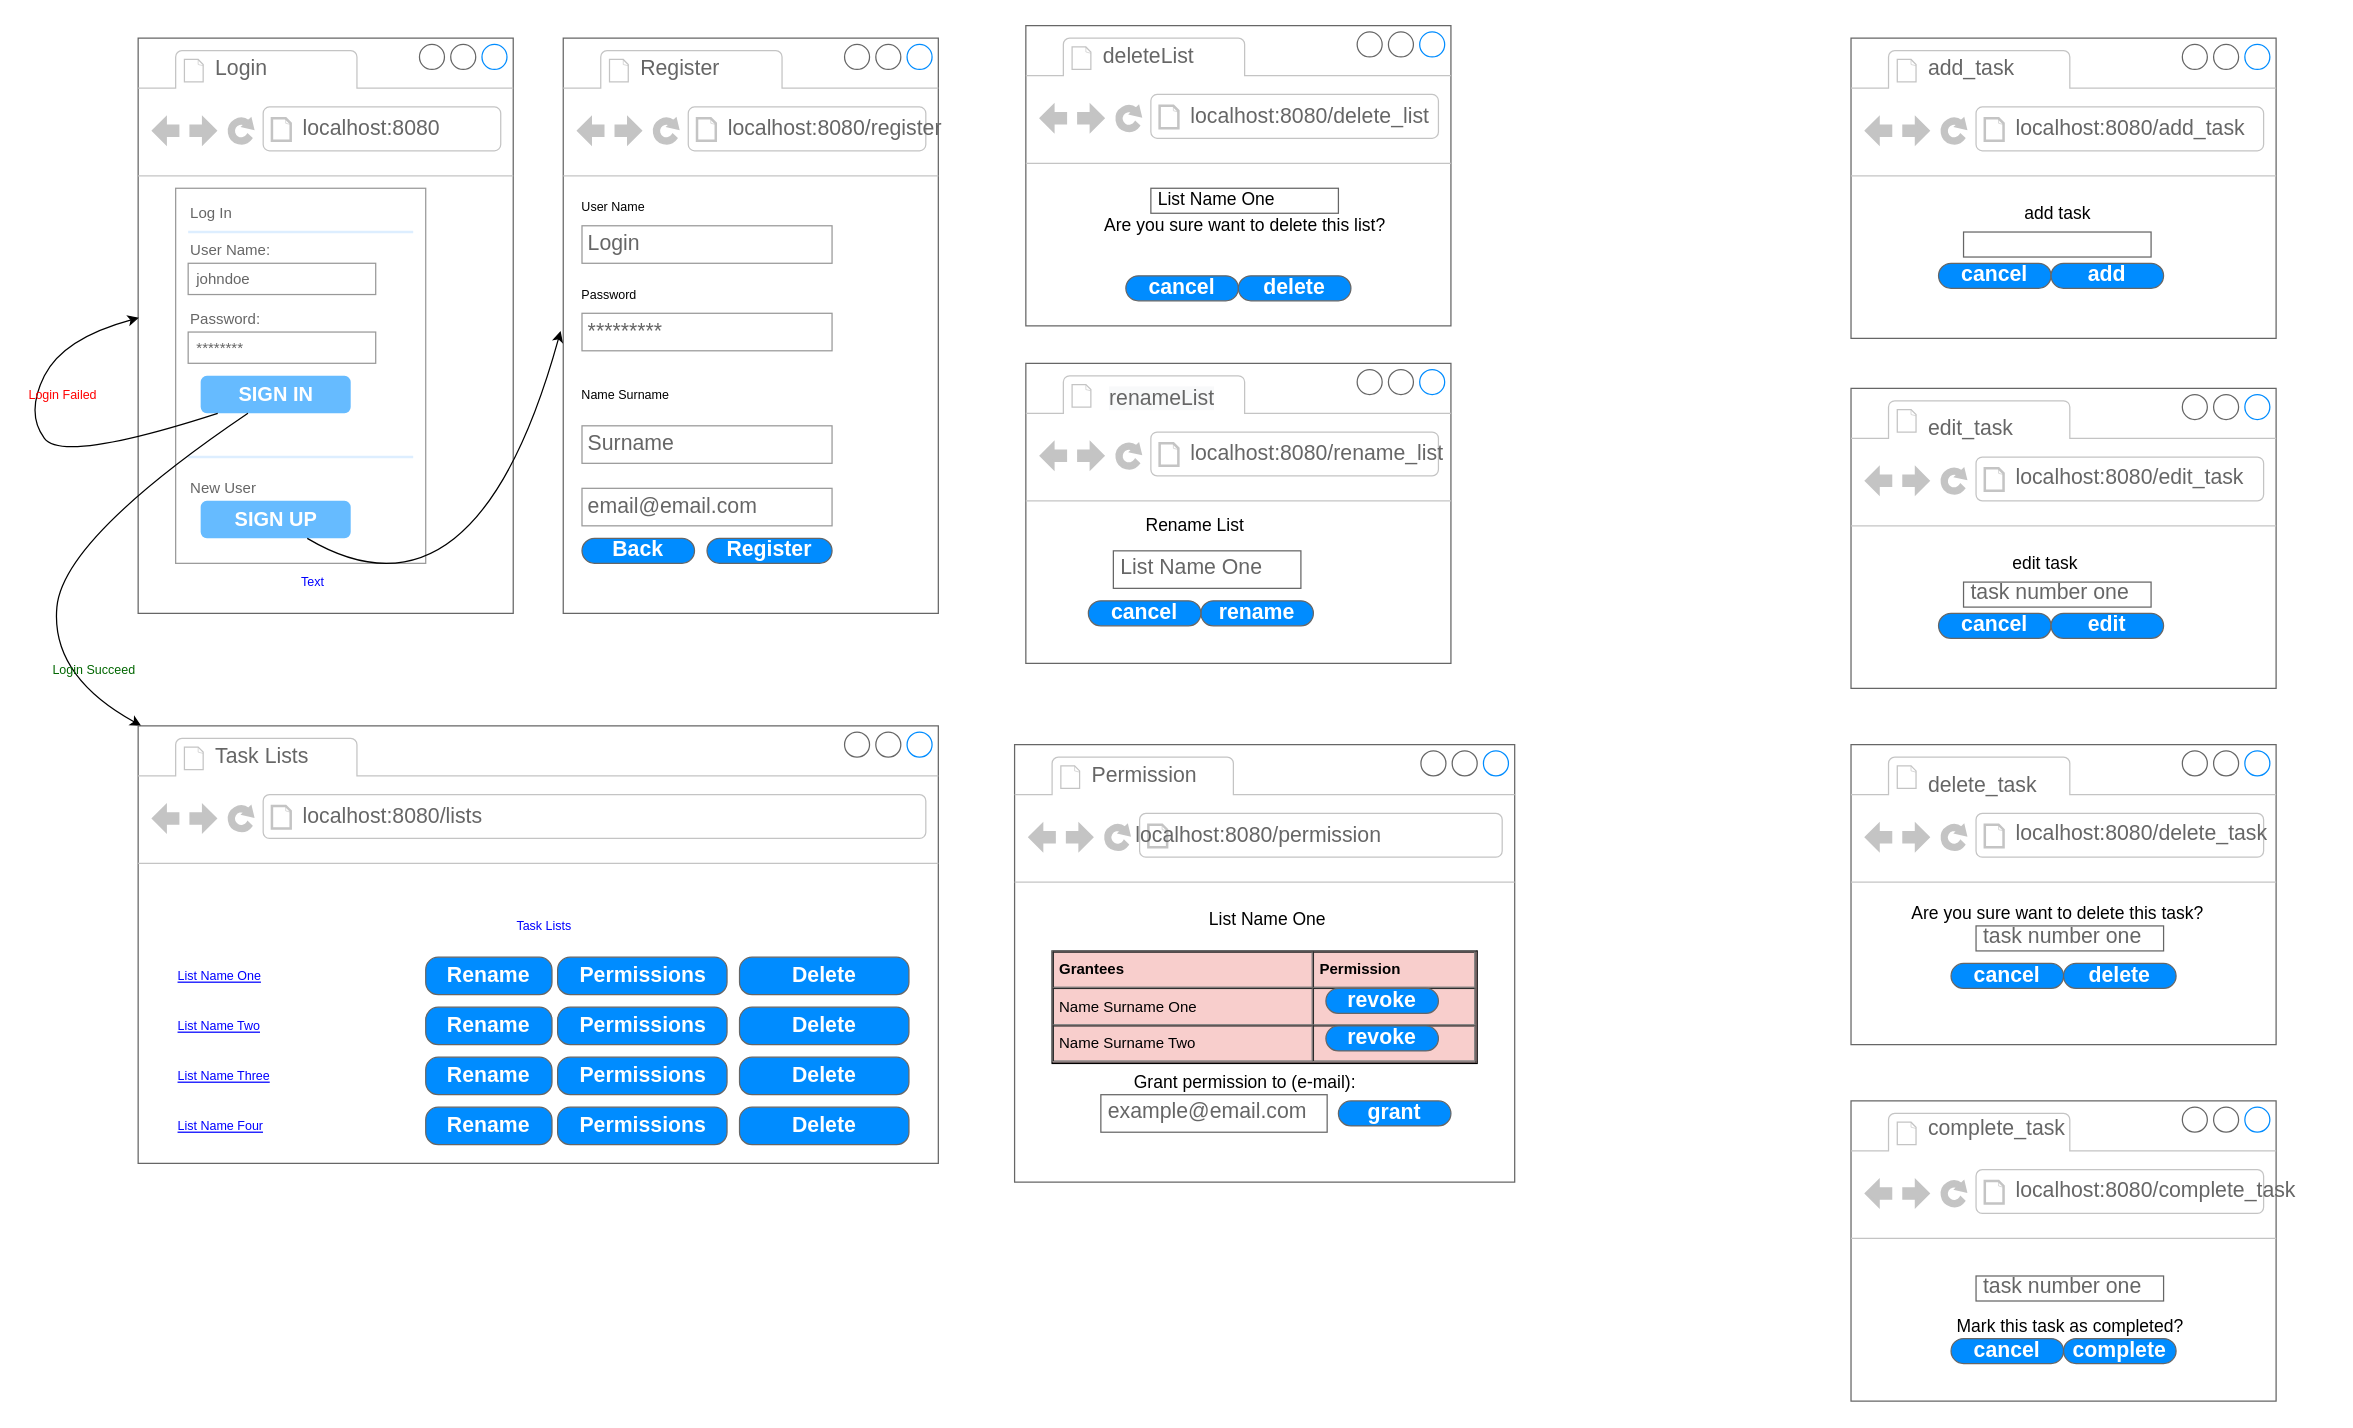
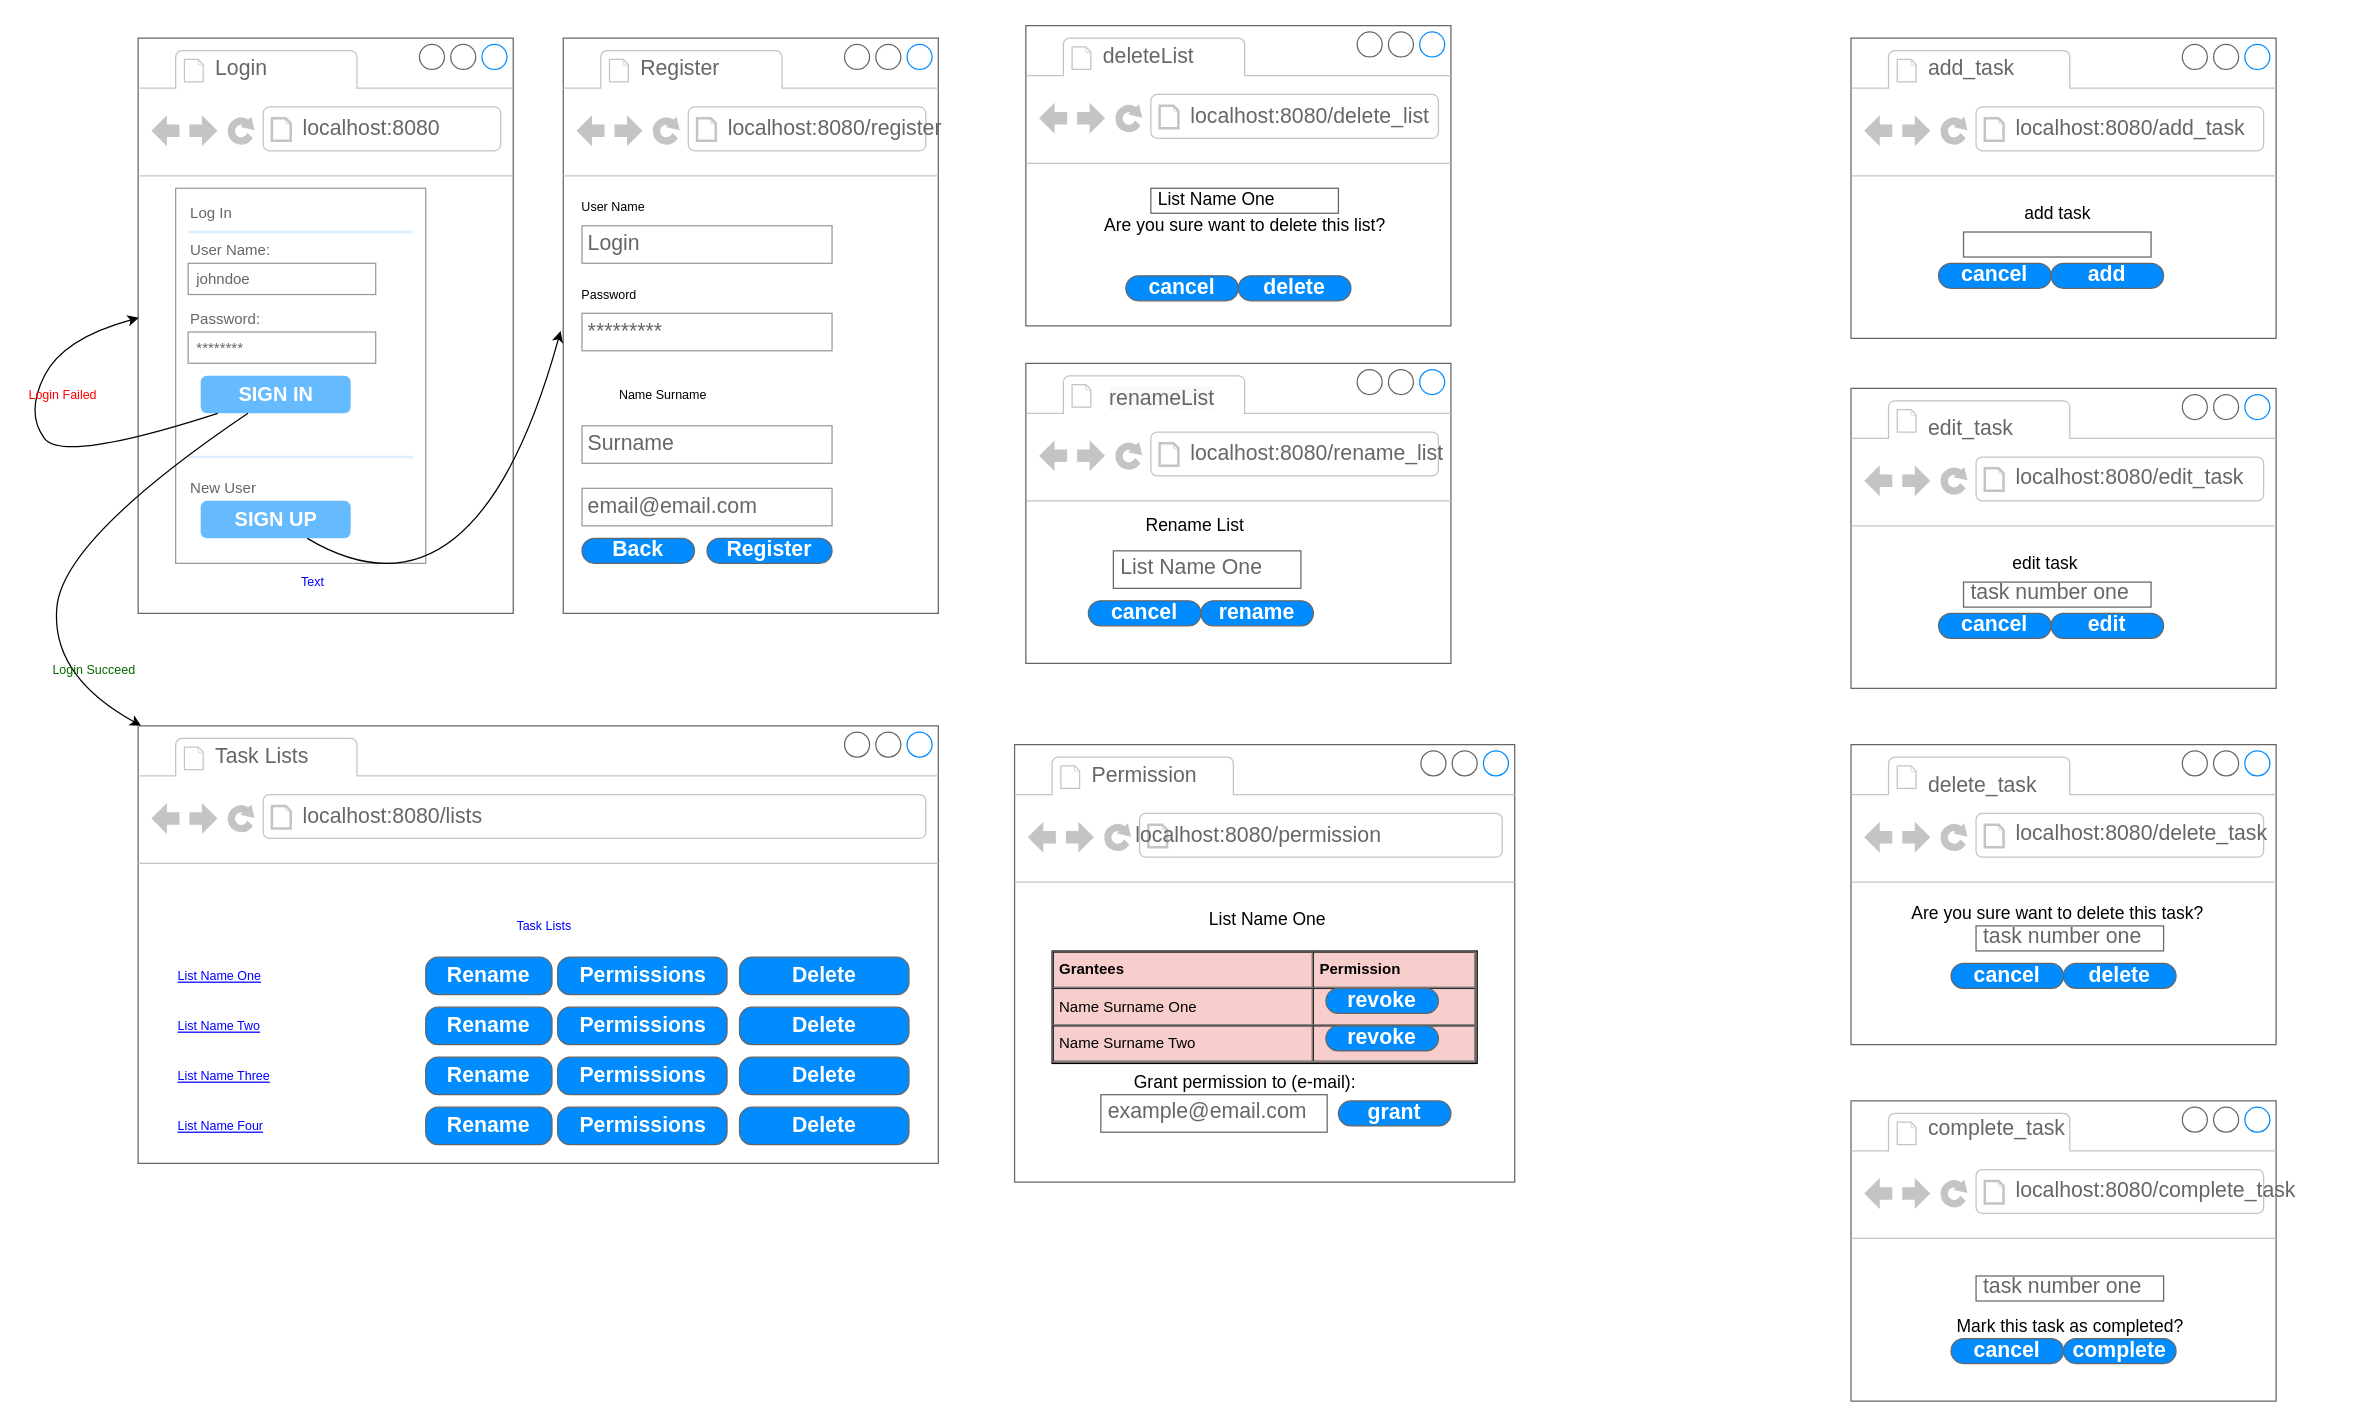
node "Name Surname": moved (676, 394) -> (713, 394)
